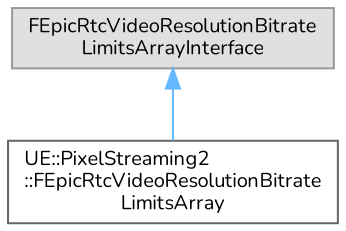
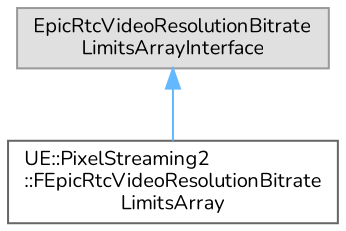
node "FEpicRtcVideoResolutionBitrate LimitsArrayInterface": label "FEpicRtcVideoResolutionBitrate LimitsArrayInterface" -> "EpicRtcVideoResolutionBitrate LimitsArrayInterface"
